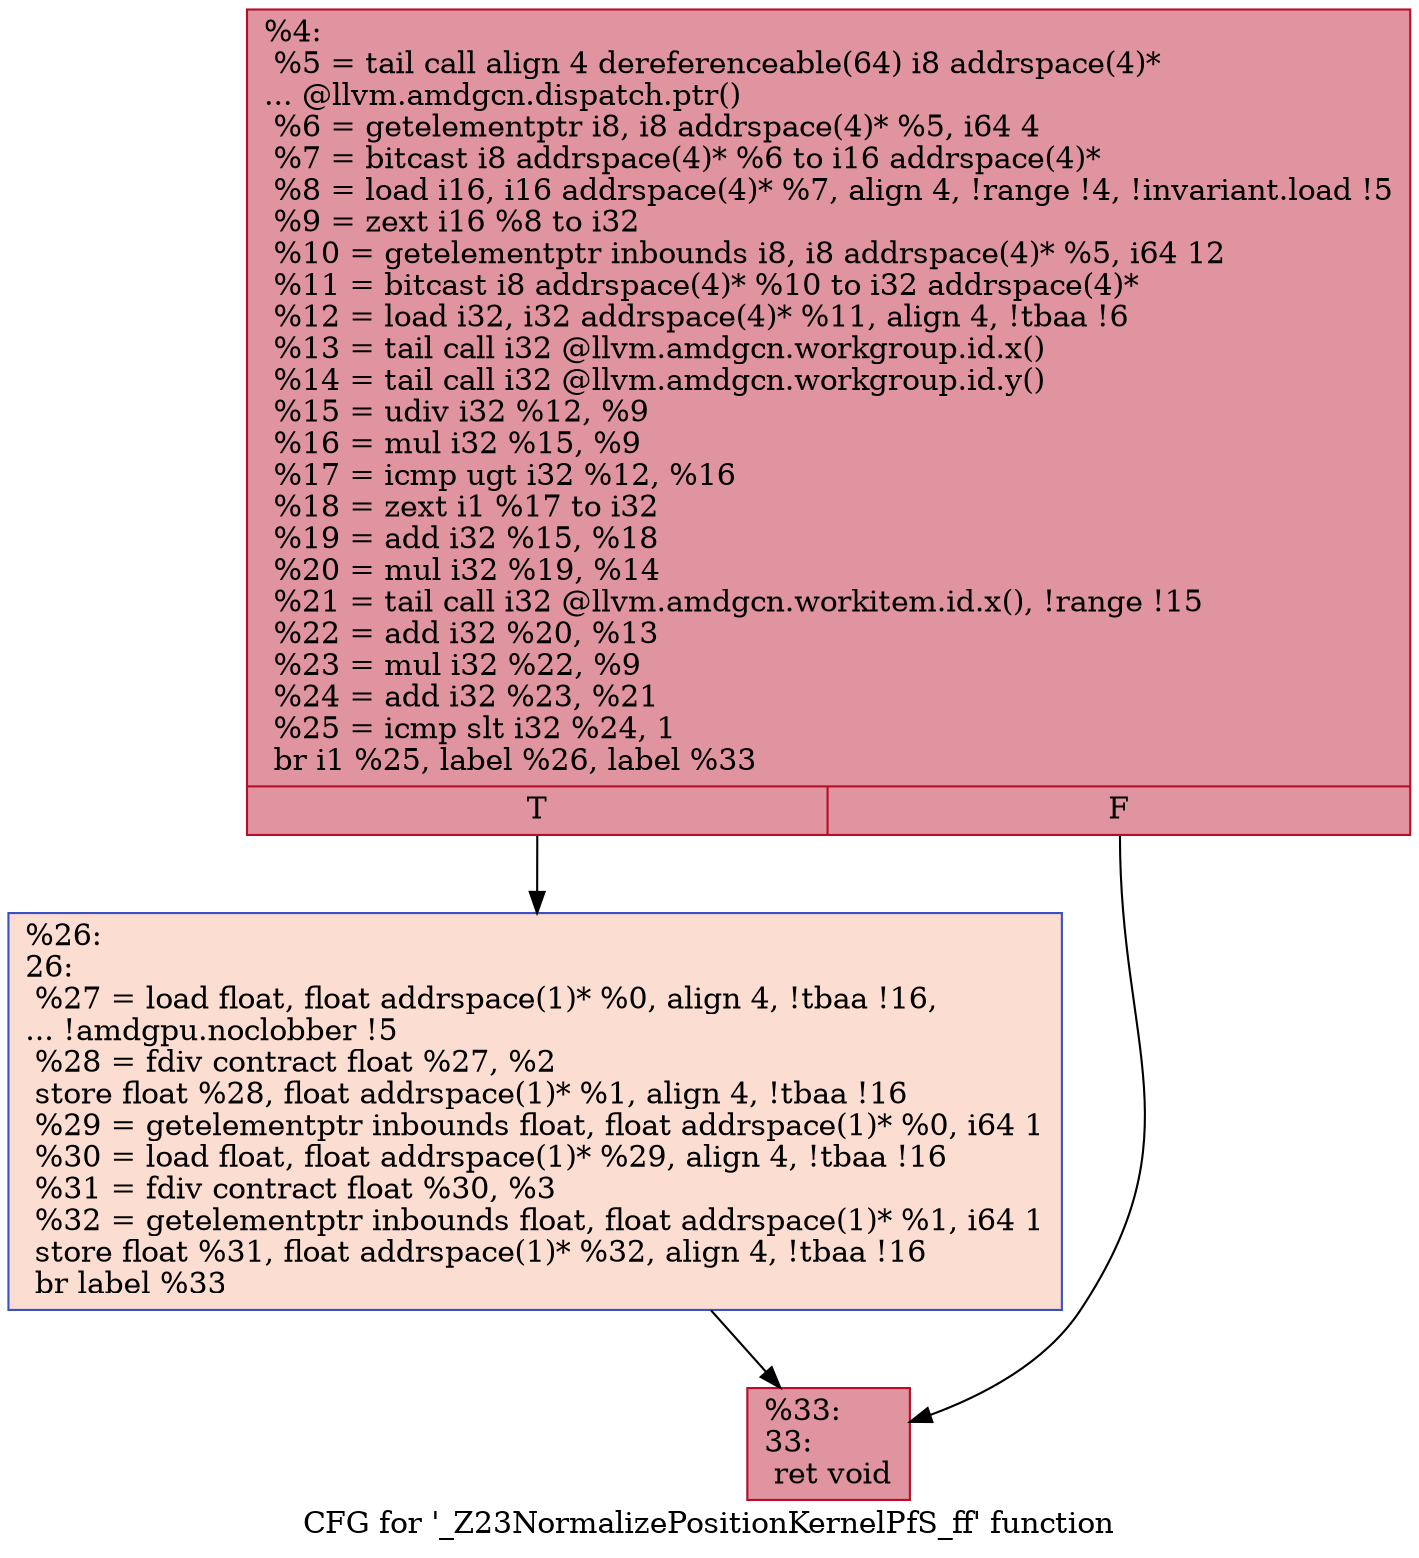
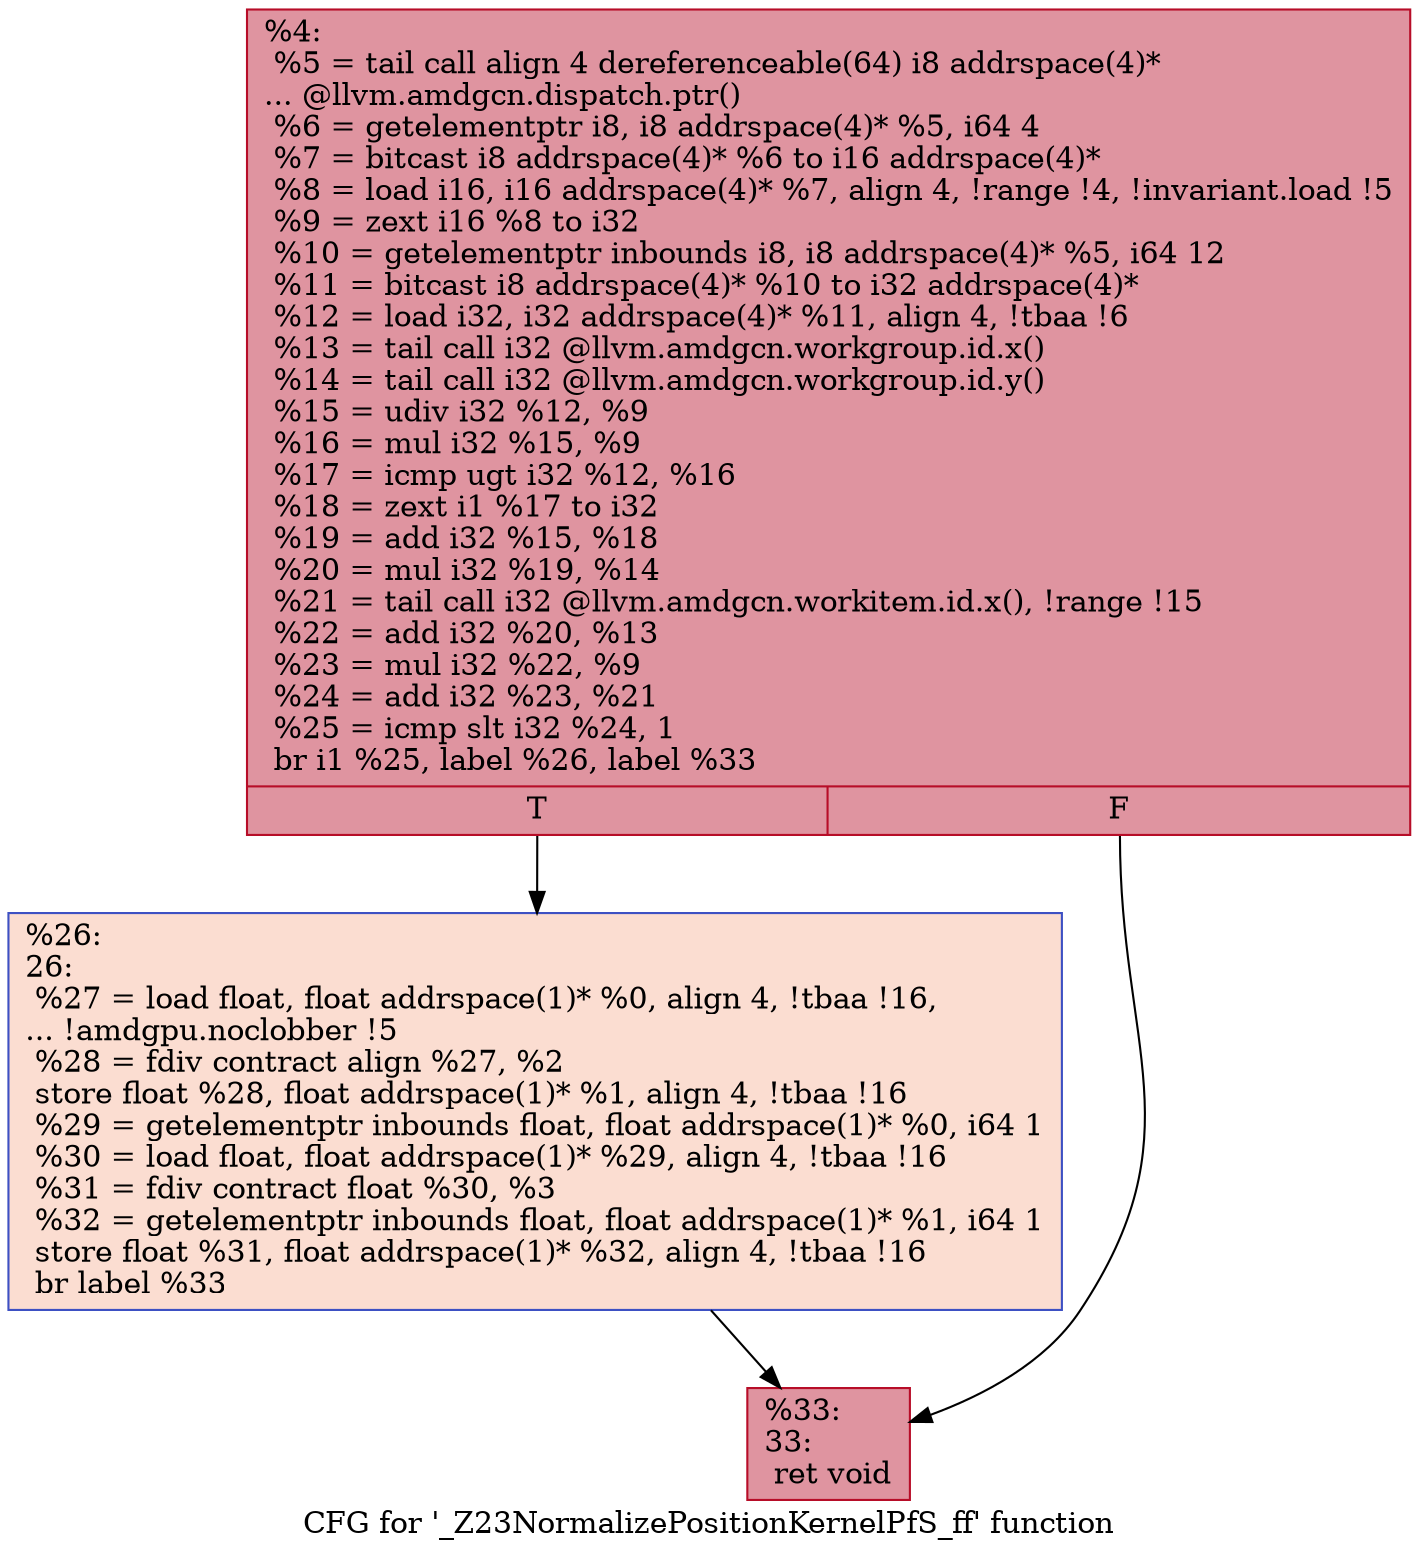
node "%26:": text "%28 = fdiv contract float %27, %2" -> "%28 = fdiv contract align %27, %2"
